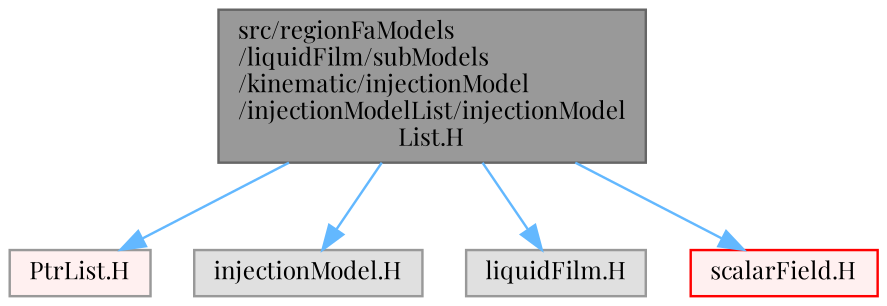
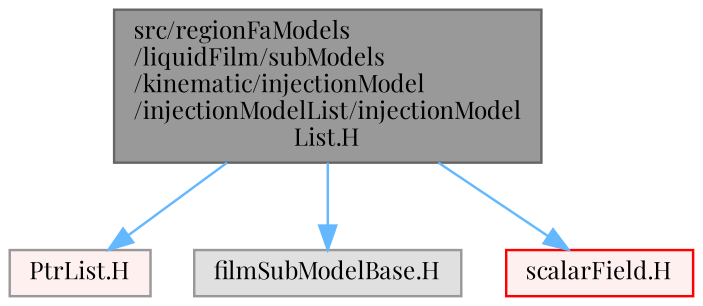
node "injectionModel.H": removed
node "liquidFilm.H": label "liquidFilm.H" -> "filmSubModelBase.H"
